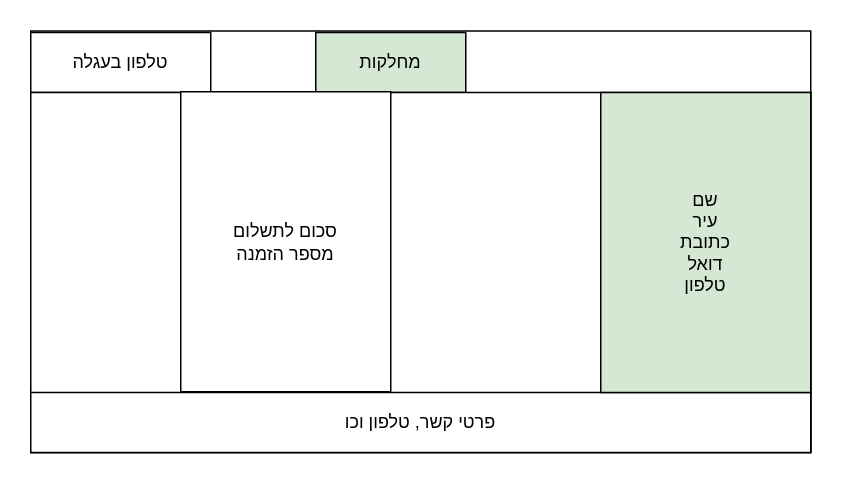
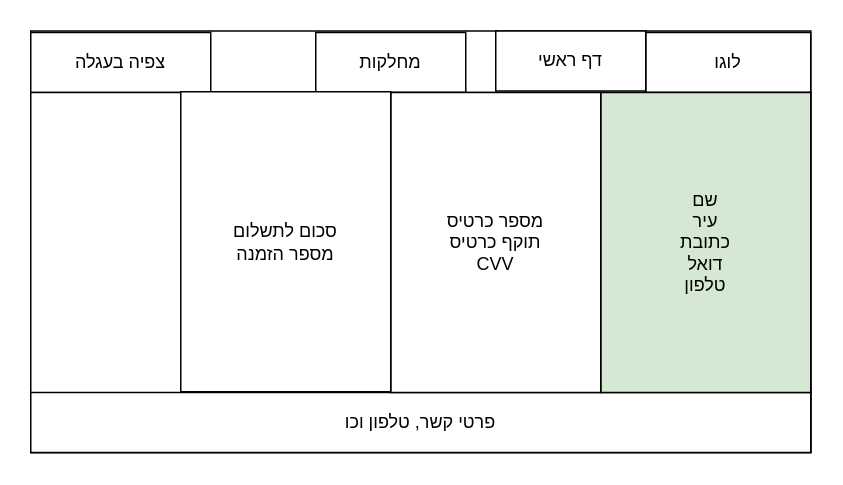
node "דף ראשי": added
node "טלפון בעגלה": label "טלפון בעגלה" -> "צפיה בעגלה"
node "מחלקות": fillcolor #d5e8d4 -> #ffffff
node "לוגו": added
node "מספר כרטיס תוקף כרטיס CVV": added
